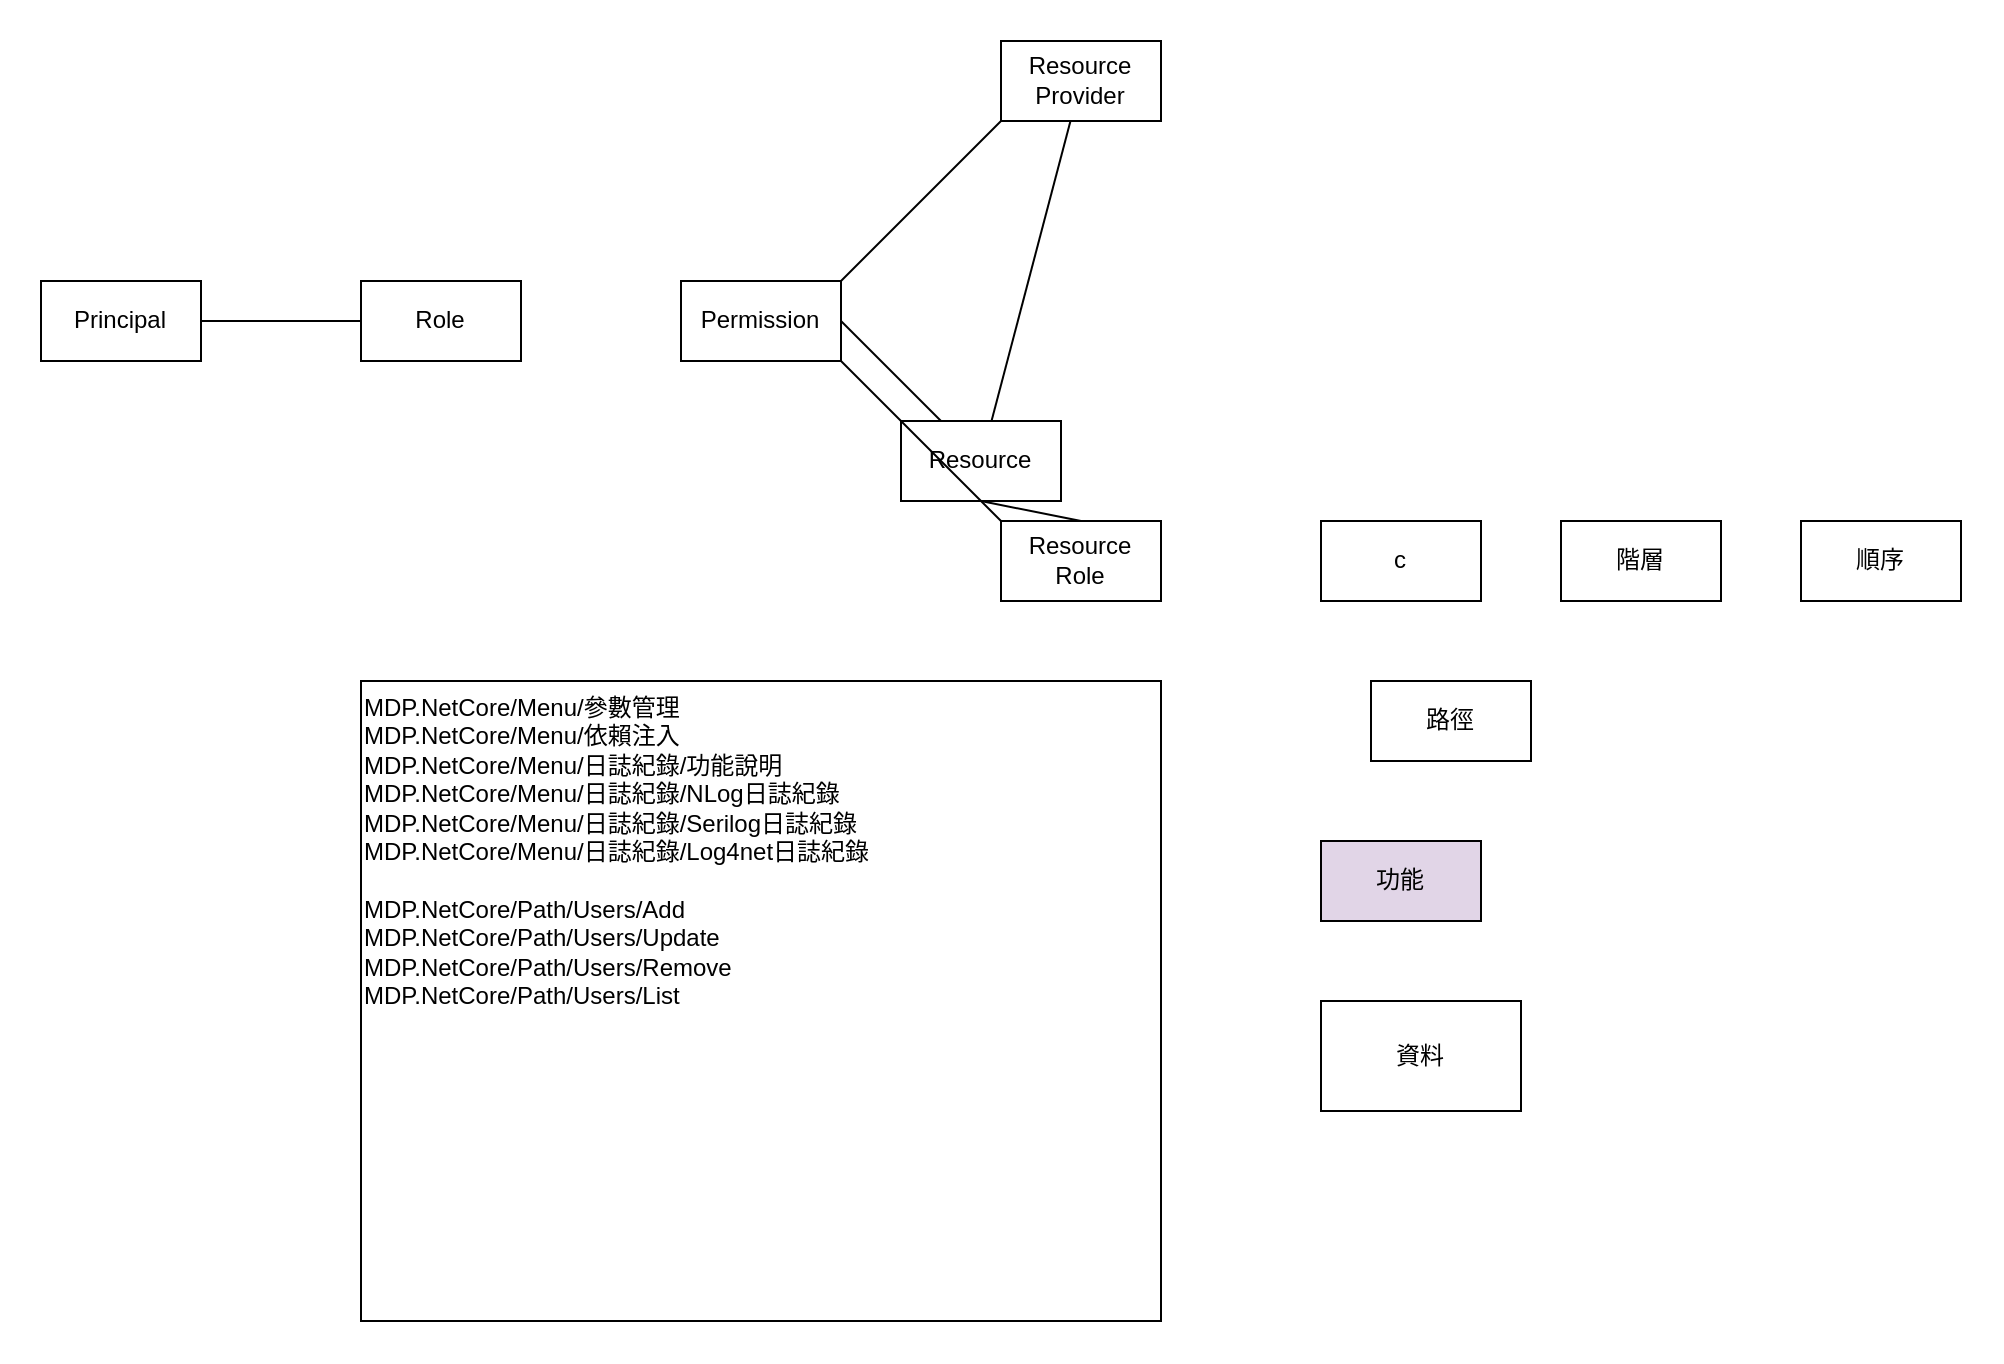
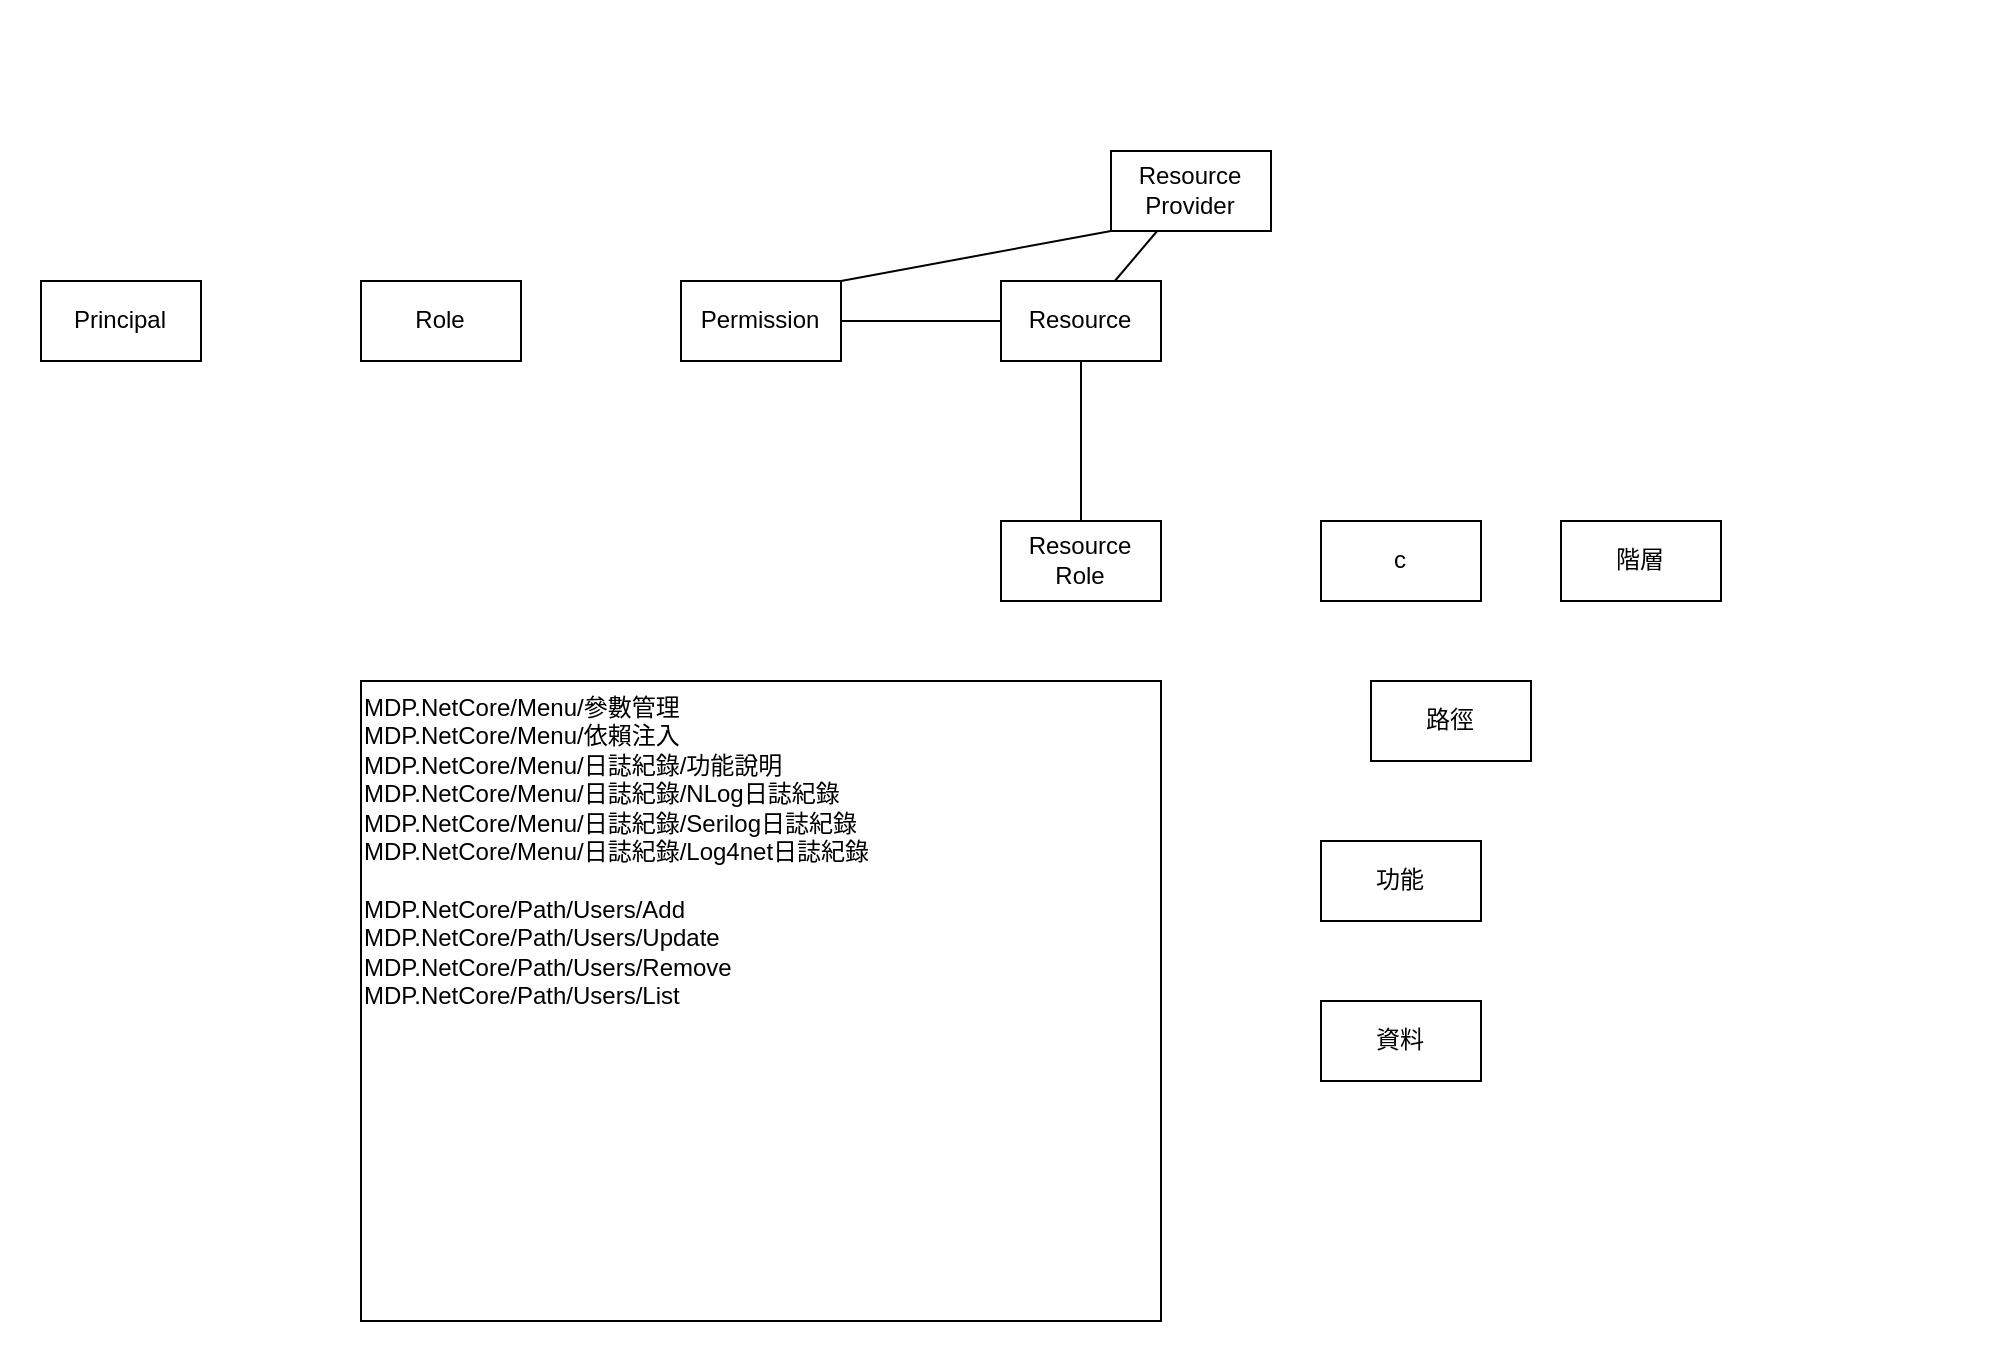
node "Resource Provider": moved (1081, 81) -> (1191, 191)
edge "Principal" -- "Role": removed
edge "Permission" -- "Resource Role": removed
node "Resource": moved (981, 461) -> (1081, 321)
node "順序": removed
node "功能": fillcolor #e1d5e7 -> #ffffff
node "資料": size 200x110 -> 160x80
